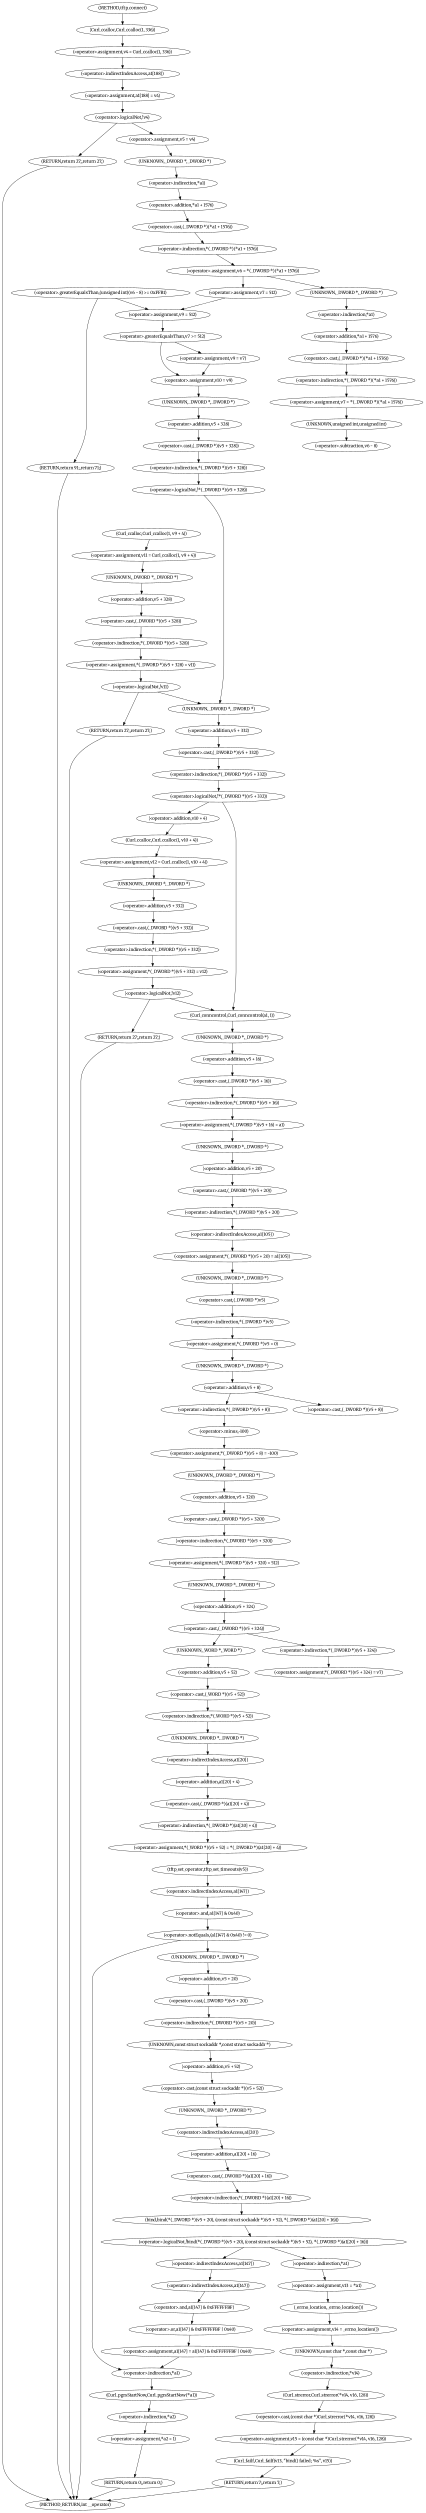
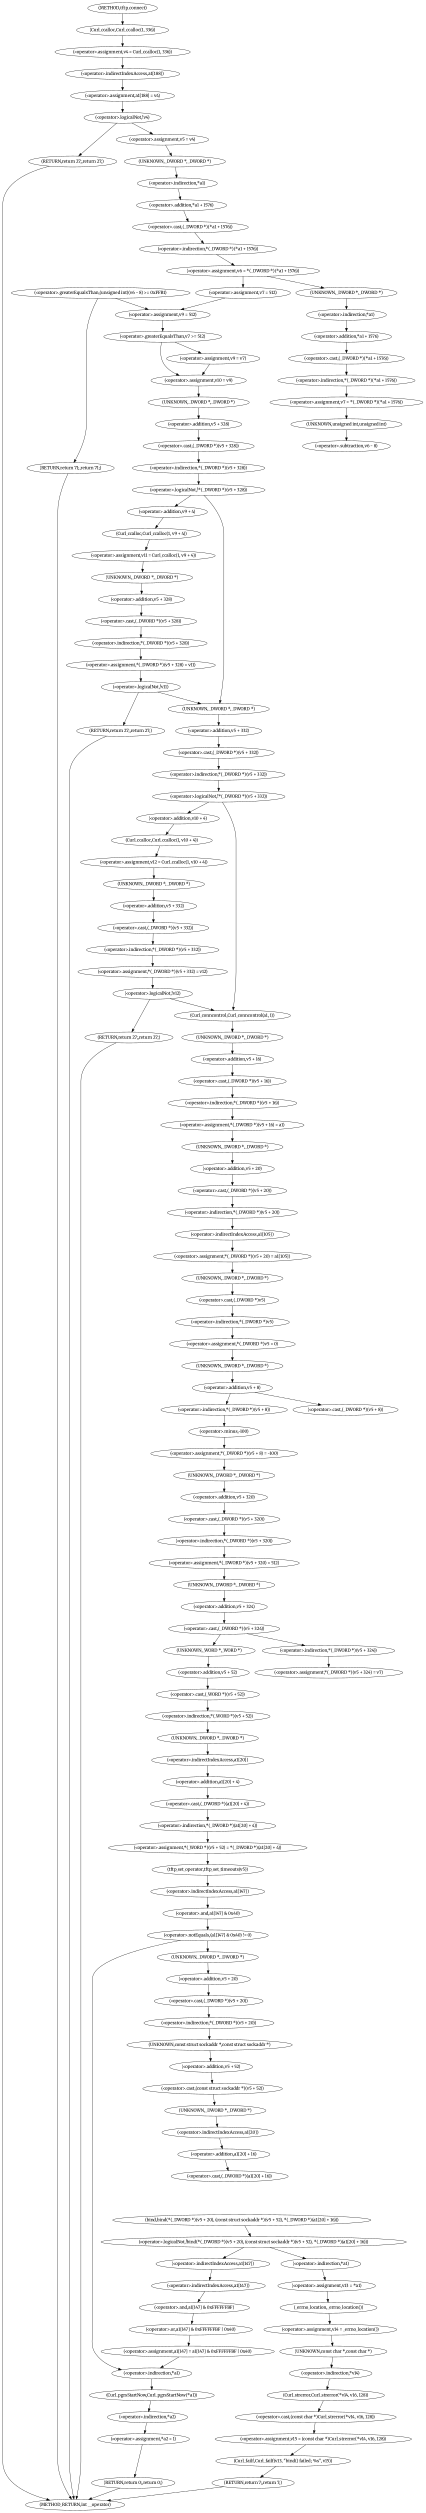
node "(RETURN,return 91;,return 71;)": label "(RETURN,return 91;,return 71;)" -> "(RETURN,return 71;,return 71;)"
node "(<operator>.addition,v9 + 4)": added
node "(<operator>.indirection,*(_DWORD *)(a1[20] + 16))": removed
